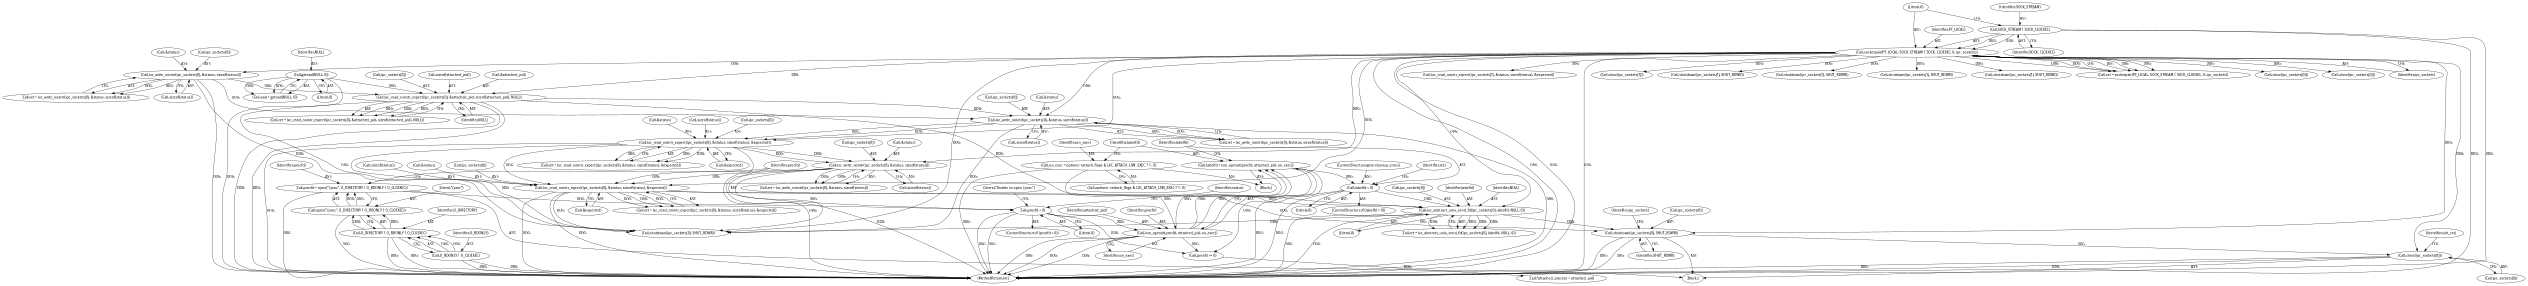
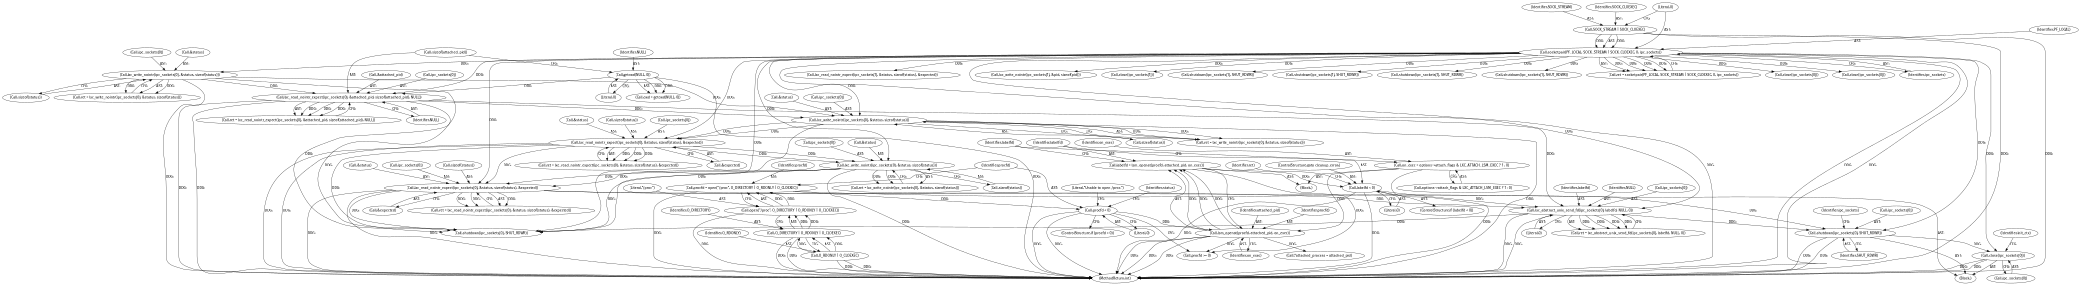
edge "(Call,SOCK_STREAM | SOCK_CLOEXEC)" -> "(Identifier,SOCK_CLOEXEC)": removed, label "CFG:"
node "(Call,lxc_write_nointr(ipc_sockets[1], &pid, sizeof(pid)))": added
edge "(Call,cwd = getcwd(NULL, 0))" -> "(Call,getcwd(NULL, 0))": now "(Call,sizeof(attached_pid))" -> "(Call,getcwd(NULL, 0))"
edge "(Call,procfd < 0)" -> "(ControlStructure,if (procfd < 0))": label "AST: " -> "CFG: "
edge "(Call,procfd < 0)" -> "(Call,procfd >= 0)": label "DDG: " -> "CFG: "
edge "(Call,procfd >= 0)" -> "(Call,*attached_process = attached_pid)": now "(Call,lsm_openat(procfd, attached_pid, on_exec))" -> "(Call,*attached_process = attached_pid)"
